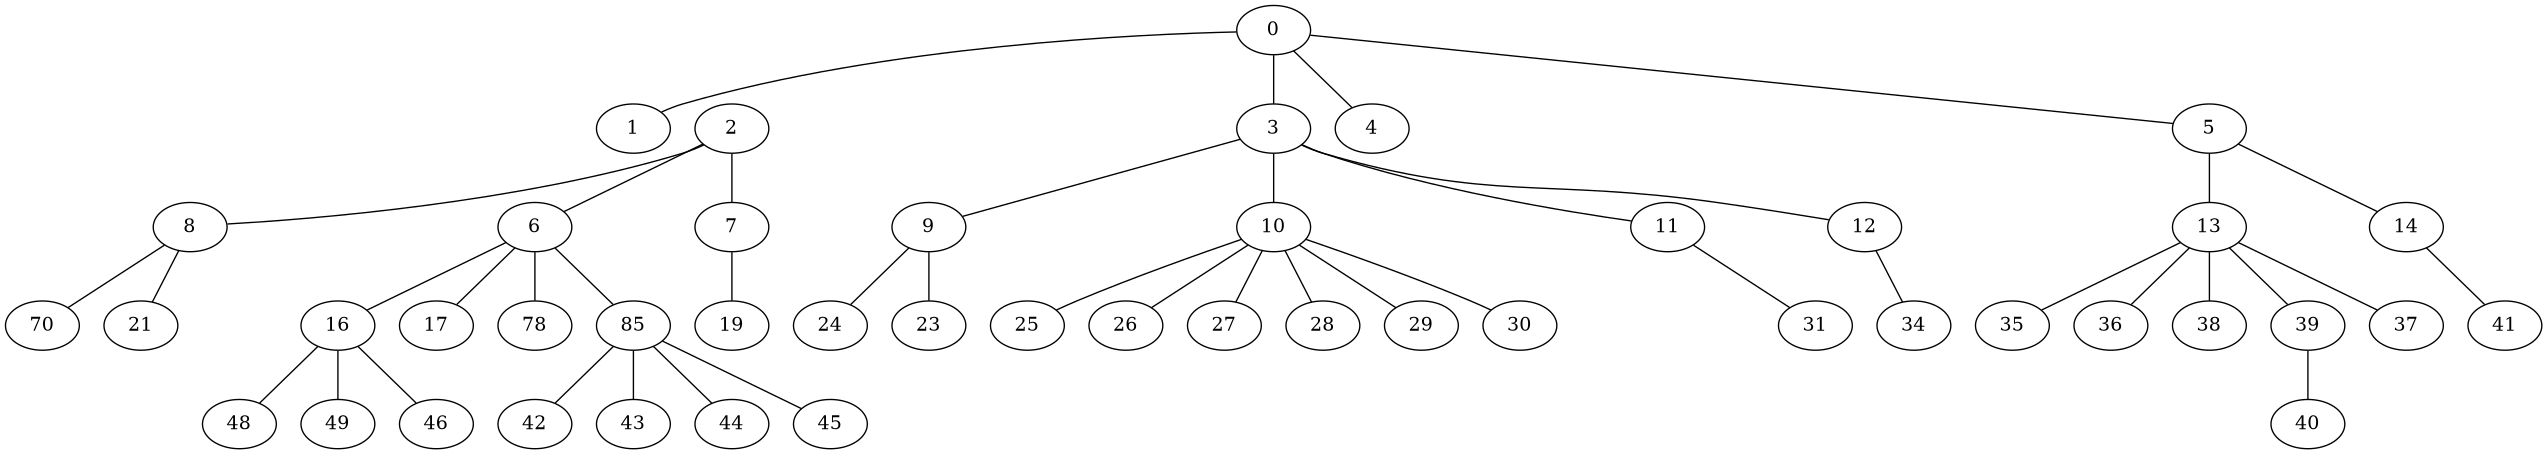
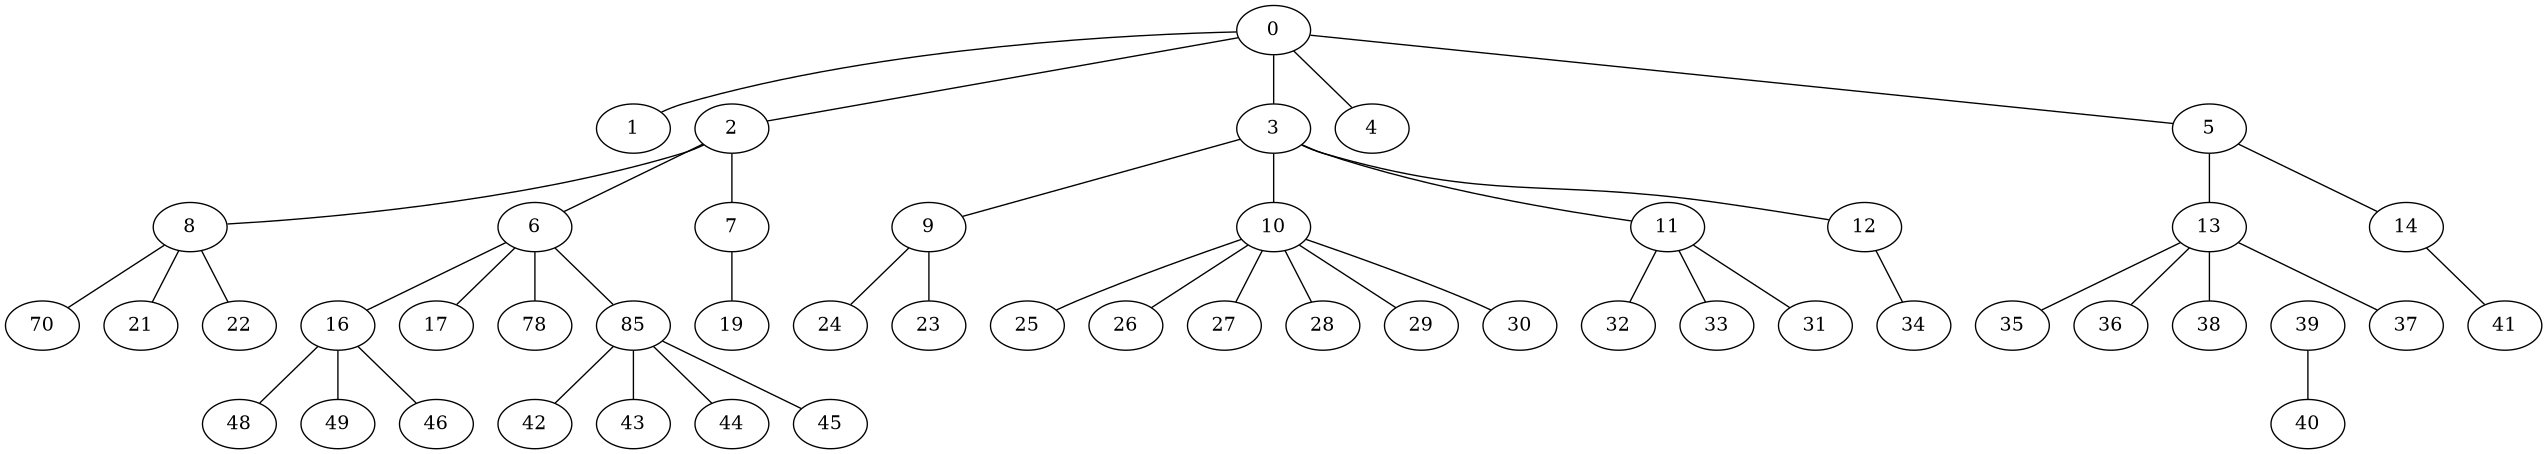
edge "0" -- "2": added
edge "13" -- "39": removed
node "22": added
node "32": added
node "33": added
